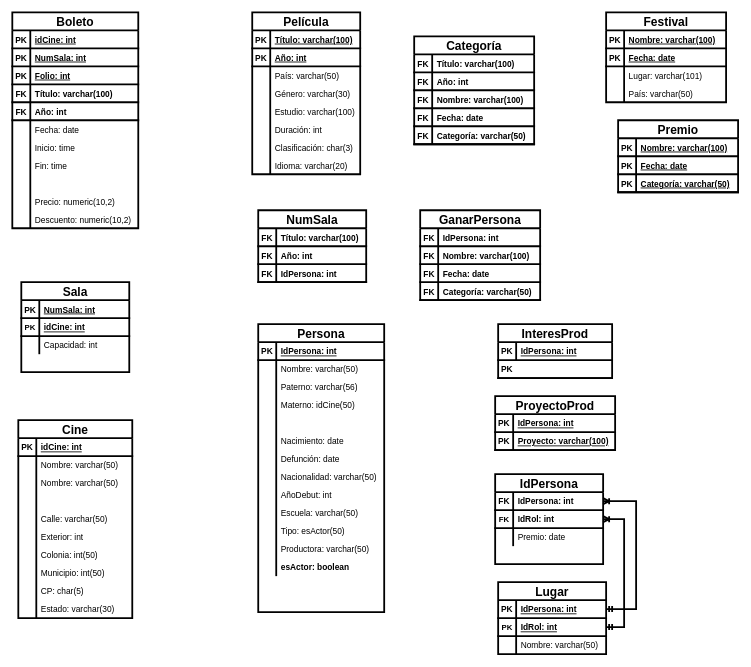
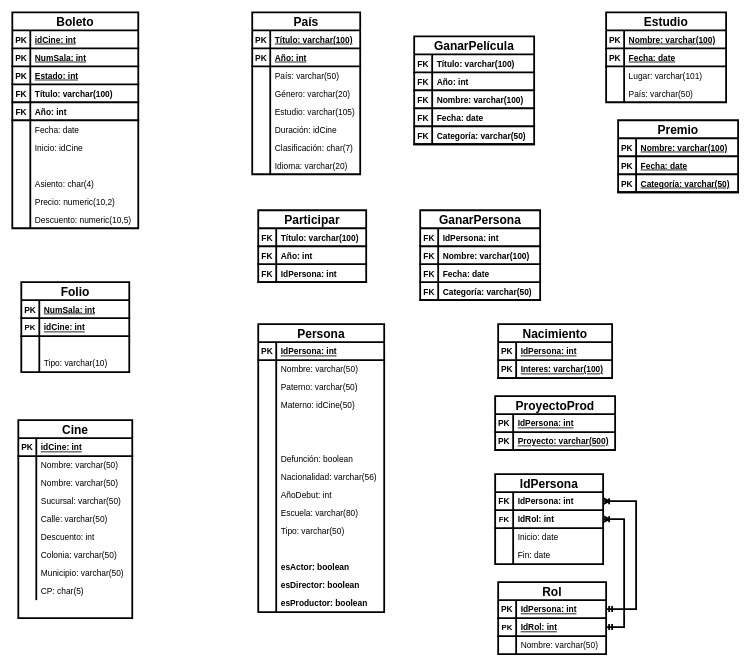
node "Película": label "Película" -> "País"
node "Festival": label "Festival" -> "Estudio"
node "Categoría": label "Categoría" -> "GanarPelícula"
node "Folio: int": label "Folio: int" -> "Estado: int"
node "Género: varchar(30)": label "Género: varchar(30)" -> "Género: varchar(20)"
node "Estudio: varchar(100)": label "Estudio: varchar(100)" -> "Estudio: varchar(105)"
node "Duración: int": label "Duración: int" -> "Duración: idCine"
node "Inicio: time": label "Inicio: time" -> "Inicio: idCine"
node "Clasificación: char(3)": label "Clasificación: char(3)" -> "Clasificación: char(7)"
node "Fin: time": removed
node "Asiento: char(4)": added
node "Descuento: numeric(10,2)": label "Descuento: numeric(10,2)" -> "Descuento: numeric(10,5)"
node "NumSala": label "NumSala" -> "Participar"
node "Sala": label "Sala" -> "Folio"
node "InteresProd": label "InteresProd" -> "Nacimiento"
node "Capacidad: int": removed
node "Tipo: varchar(10)": added
node "Interes: varchar(100)": added
node "Paterno: varchar(56)": label "Paterno: varchar(56)" -> "Paterno: varchar(50)"
node "Nacimiento: date": removed
node "Proyecto: varchar(100)": label "Proyecto: varchar(100)" -> "Proyecto: varchar(500)"
node "Defunción: date": label "Defunción: date" -> "Defunción: boolean"
node "Nacionalidad: varchar(50)": label "Nacionalidad: varchar(50)" -> "Nacionalidad: varchar(56)"
node "Sucursal: varchar(50)": added
node "Escuela: varchar(50)": label "Escuela: varchar(50)" -> "Escuela: varchar(80)"
node "Tipo: esActor(50)": label "Tipo: esActor(50)" -> "Tipo: varchar(50)"
node "Exterior: int": label "Exterior: int" -> "Descuento: int"
node "Premio: date": label "Premio: date" -> "Inicio: date"
node "Productora: varchar(50)": removed
node "Fin: date": added
node "Colonia: int(50)": label "Colonia: int(50)" -> "Colonia: varchar(50)"
node "Municipio: int(50)": label "Municipio: int(50)" -> "Municipio: varchar(50)"
node "esDirector: boolean": added
node "Lugar": label "Lugar" -> "Rol"
node "esProductor: boolean": added
node "Estado: varchar(30)": removed
